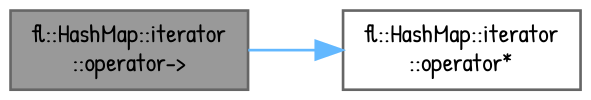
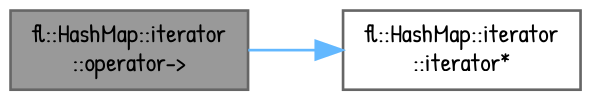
node "fl::HashMap::iterator ::operator*": label "fl::HashMap::iterator ::operator*" -> "fl::HashMap::iterator ::iterator*"
